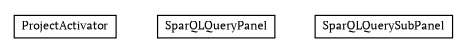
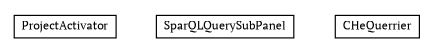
node "SparQLQueryPanel": removed
node "CHeQuerrier": added
